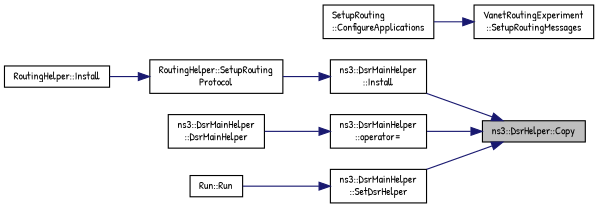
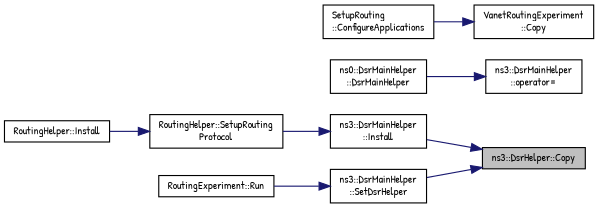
node "VanetRoutingExperiment ::SetupRoutingMessages": label "VanetRoutingExperiment ::SetupRoutingMessages" -> "VanetRoutingExperiment ::Copy"
node "ns3::DsrMainHelper ::DsrMainHelper": label "ns3::DsrMainHelper ::DsrMainHelper" -> "ns0::DsrMainHelper ::DsrMainHelper"
edge "ns3::DsrMainHelper ::operator=" -> "ns3::DsrHelper::Copy": removed
node "Run::Run": label "Run::Run" -> "RoutingExperiment::Run"
